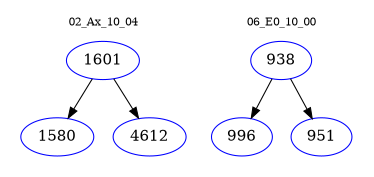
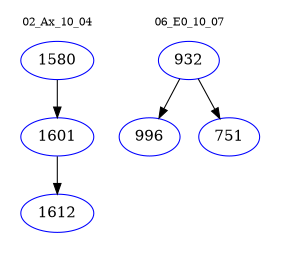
cluster "06_E0_10_00": label "06_E0_10_00" -> "06_E0_10_07"
node "938": label "938" -> "932"
edge "1601" -> "1580": reversed
node "4612": label "4612" -> "1612"
node "951": label "951" -> "751"
